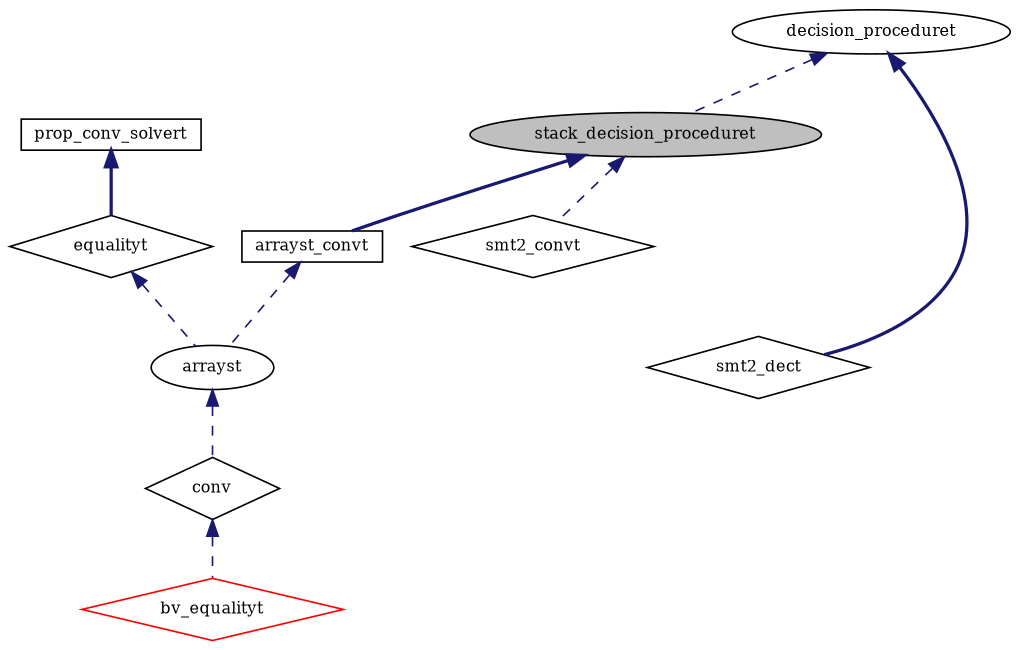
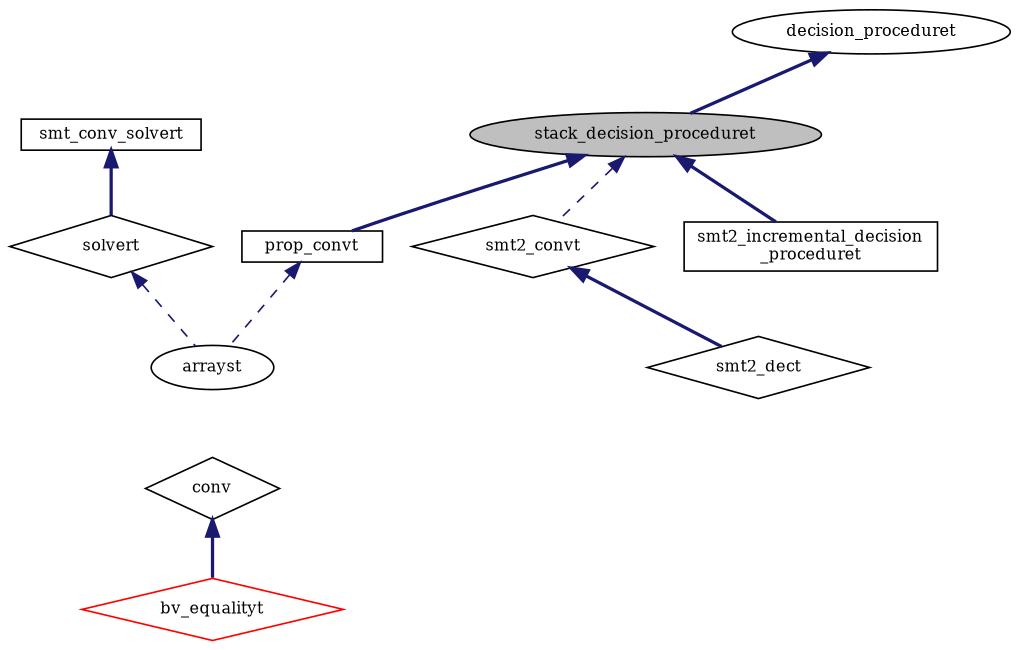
edge "stack_decision_proceduret" -> "decision_proceduret": style dashed -> bold
node "prop_conv_solvert": label "prop_conv_solvert" -> "smt_conv_solvert"
edge "smt2_dect" -> "decision_proceduret": now "smt2_dect" -> "smt2_convt"
node "equalityt": label "equalityt" -> "solvert"
node "arrayst_convt": label "arrayst_convt" -> "prop_convt"
node "smt2_incremental_decision _proceduret": added
edge "conv" -> "arrayst": removed
edge "bv_equalityt" -> "conv": style dashed -> bold
